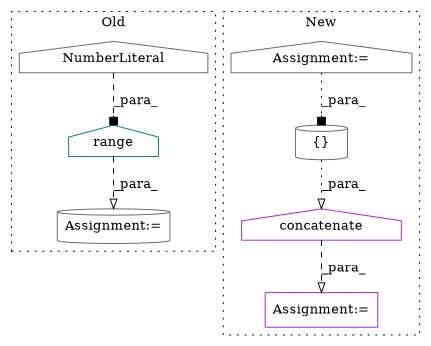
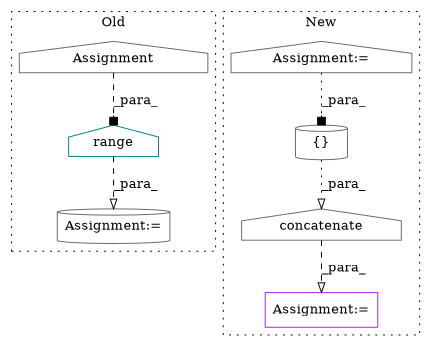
node "NumberLiteral": label "NumberLiteral" -> "Assignment"
node "concatenate": color purple -> gray40
